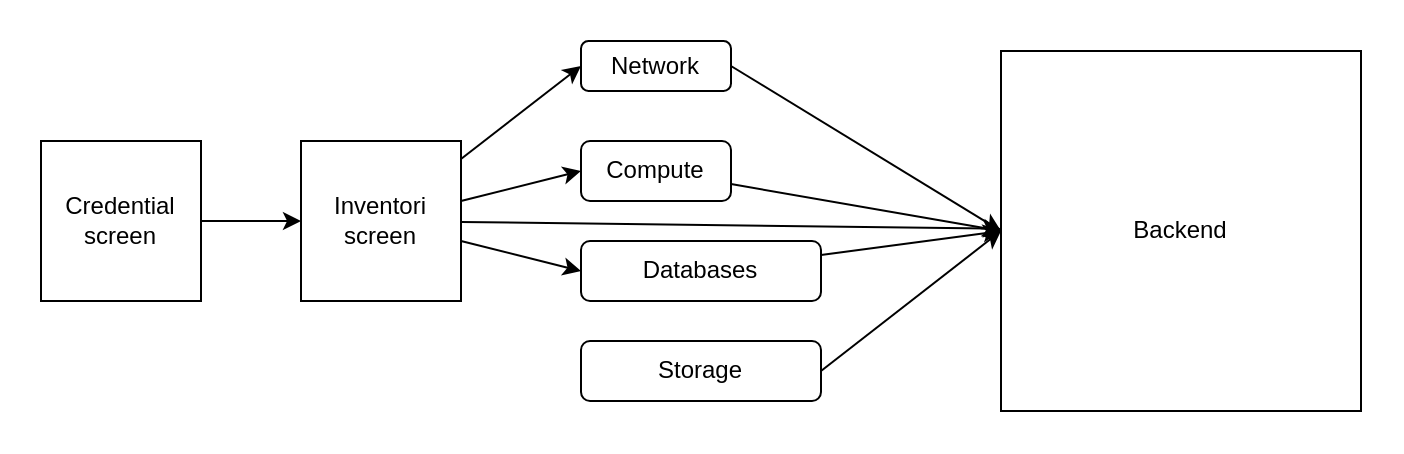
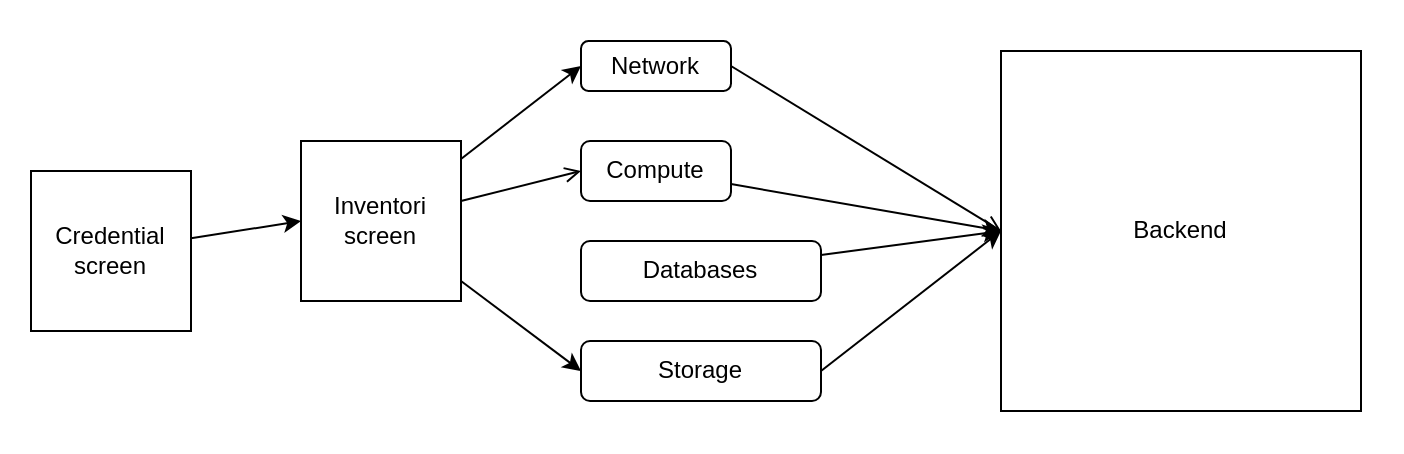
edge "Inventori screen" -> "Compute": arrowhead classic -> open
node "Credential screen": moved (121, 221) -> (111, 251)
edge "Network" -> "Backend": arrowhead classic -> open
edge "Inventori screen" -> "Backend": now "Inventori screen" -> "Storage"
edge "Inventori screen" -> "Databases": removed
